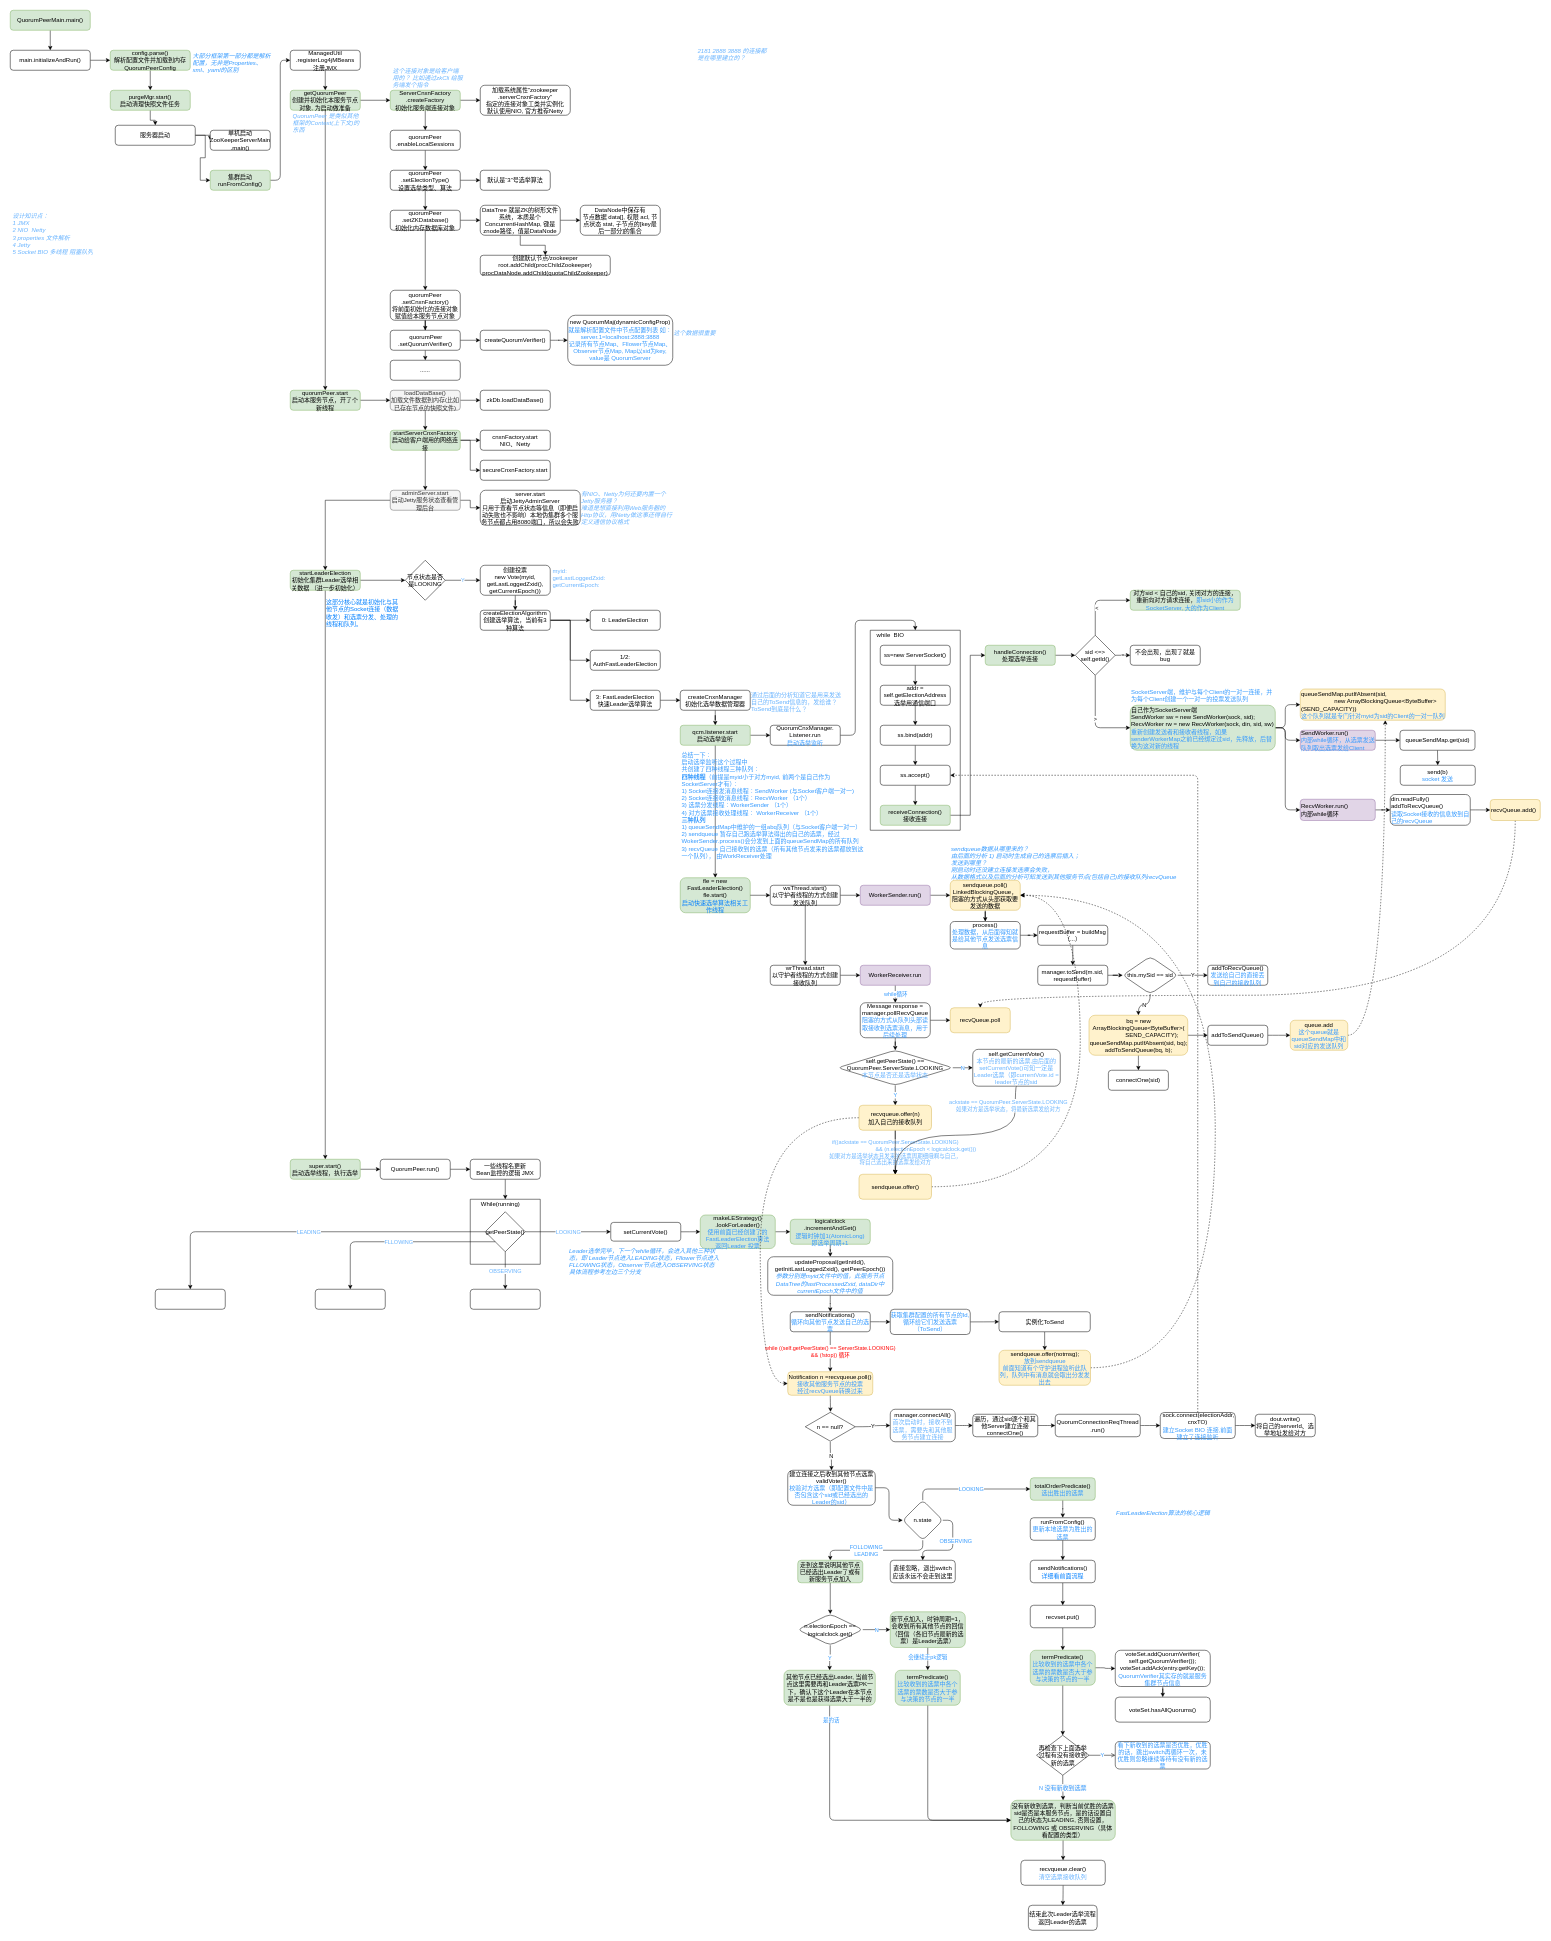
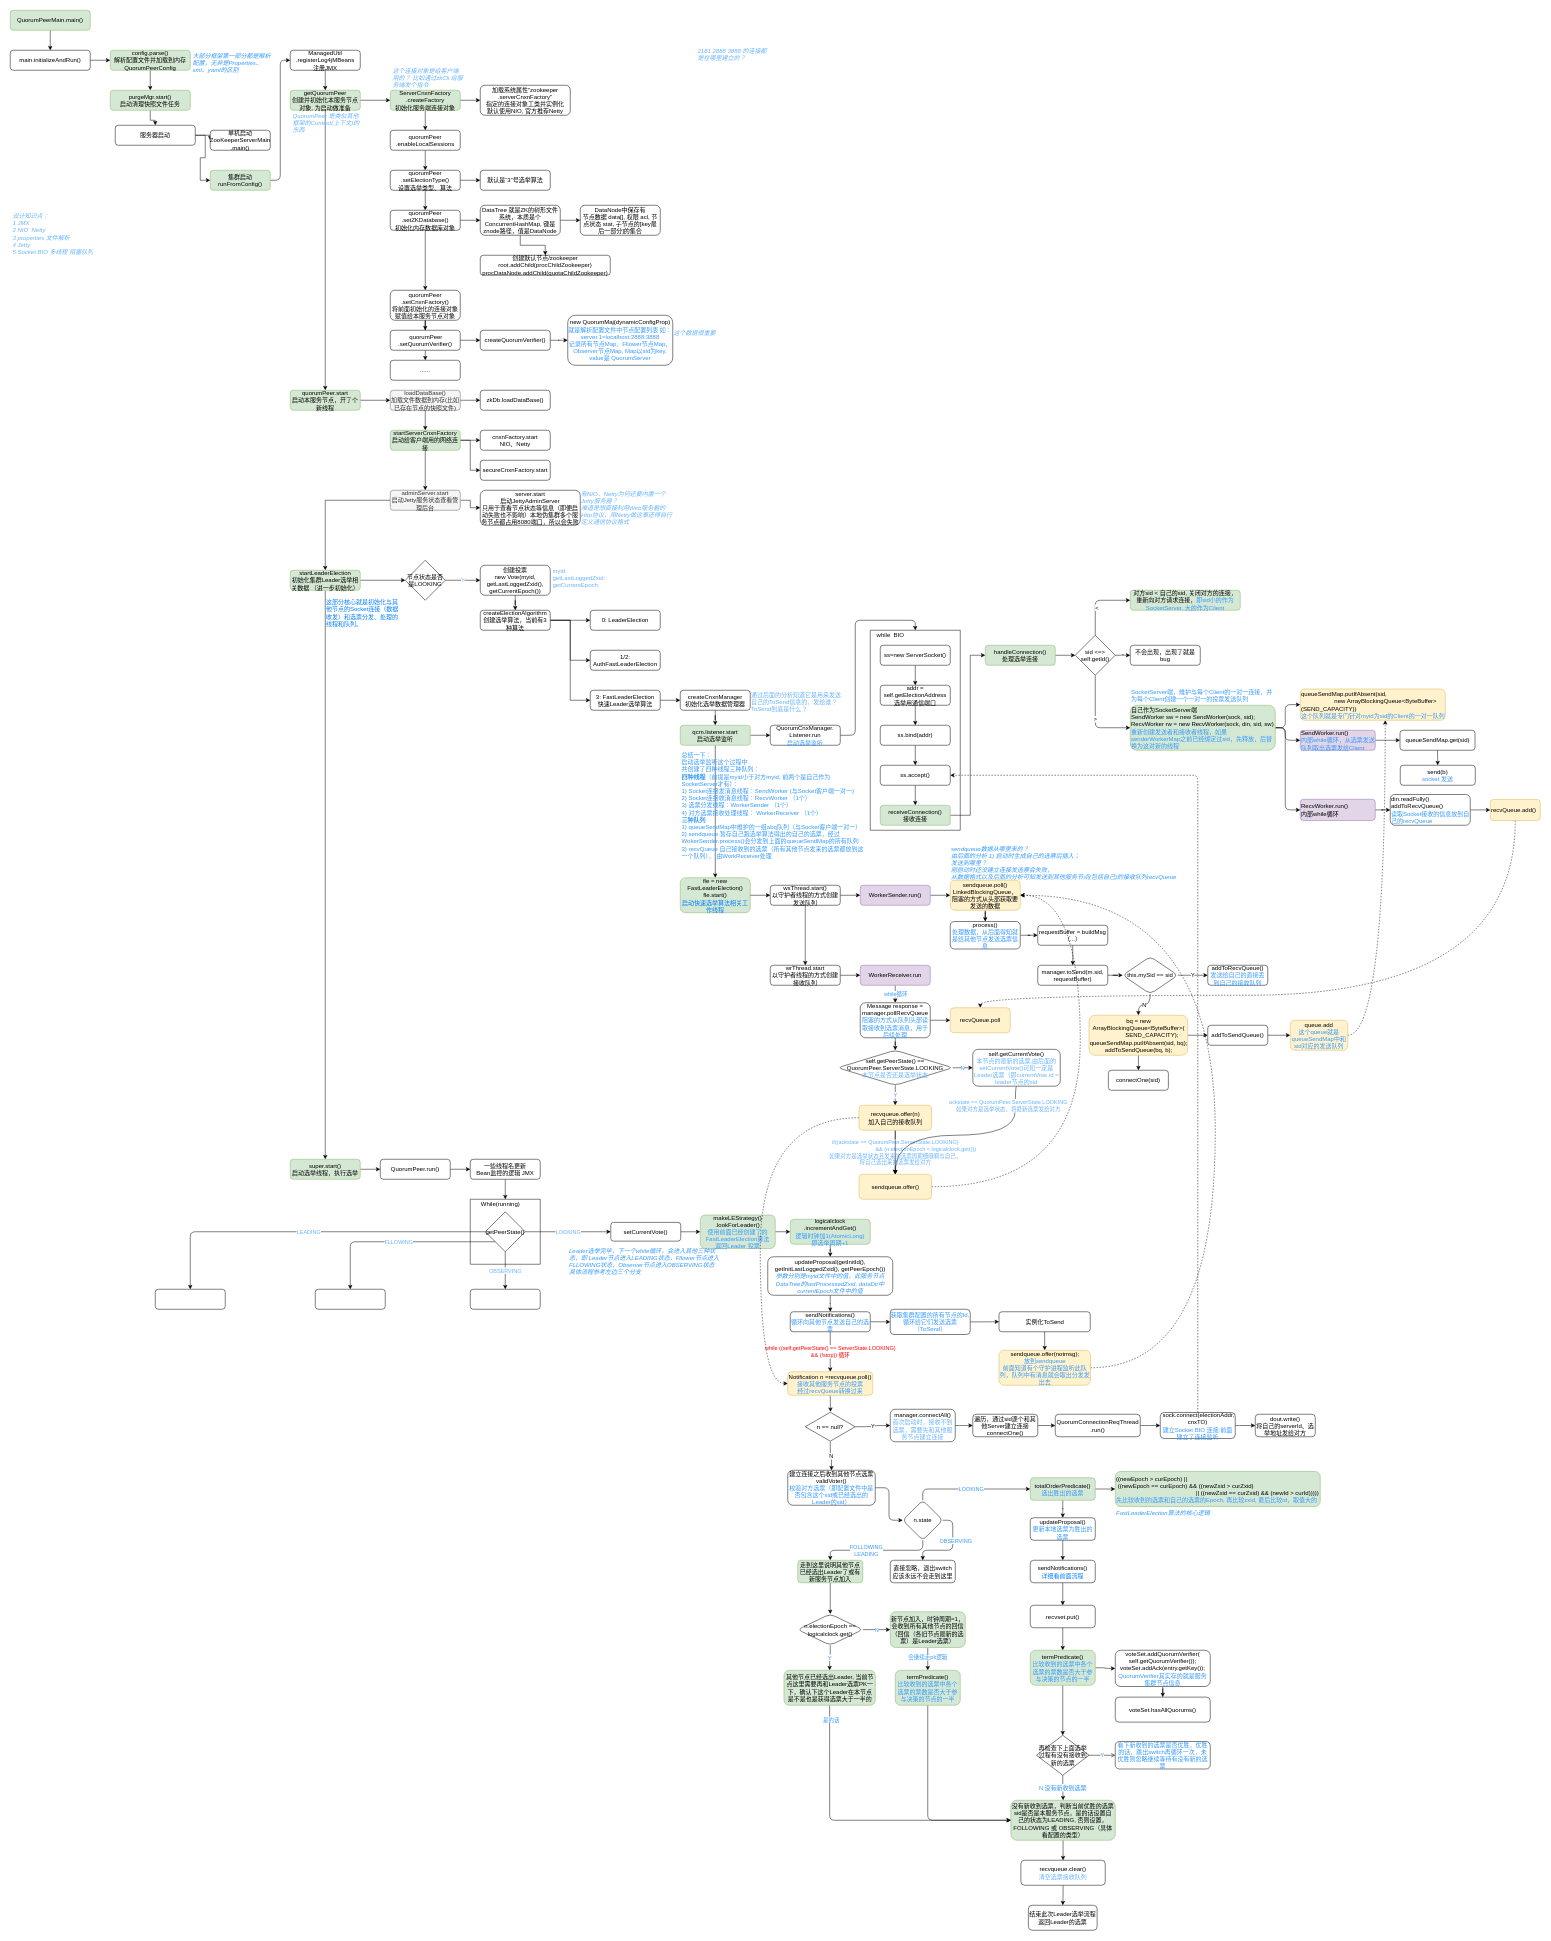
edge "totalOrderPredicate() 选出胜出的选票" -> "((newEpoch > curEpoch) || ((newEpoch == curEpoch) && ((newZxid > curZxid) || ((newZxid == curZxid) && (newId > curId))))) 先比较收到的选票和自己的选票的Epoch, 再比较zxid, 最后比较id，取值大的": added
node "((newEpoch > curEpoch) || ((newEpoch == curEpoch) && ((newZxid > curZxid) || ((newZxid == curZxid) && (newId > curId))))) 先比较收到的选票和自己的选票的Epoch, 再比较zxid, 最后比较id，取值大的": added
node "runFromConfig() 更新本地选票为胜出的选票": label "runFromConfig() 更新本地选票为胜出的选票" -> "updateProposal() 更新本地选票为胜出的选票"
